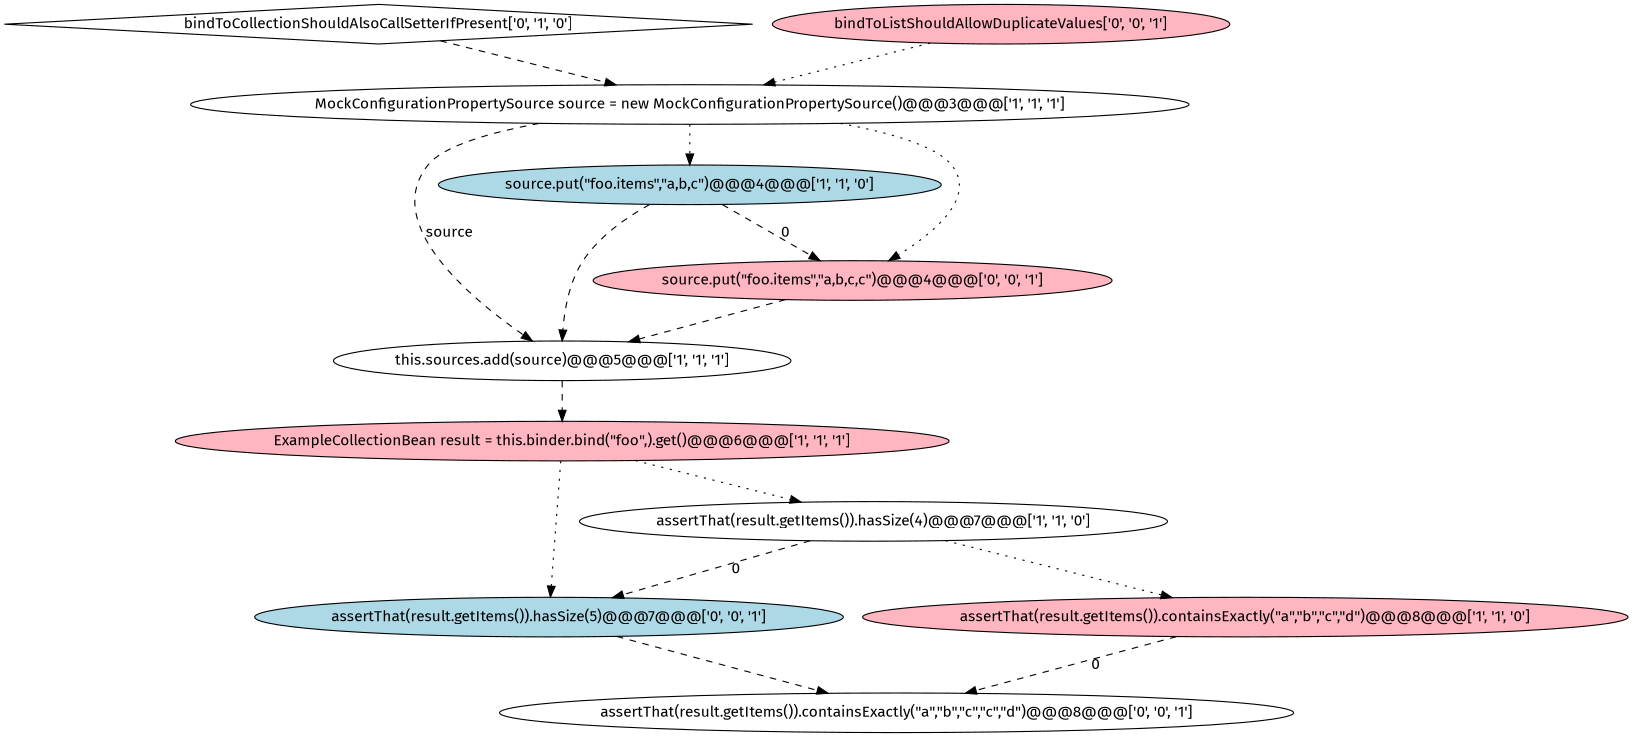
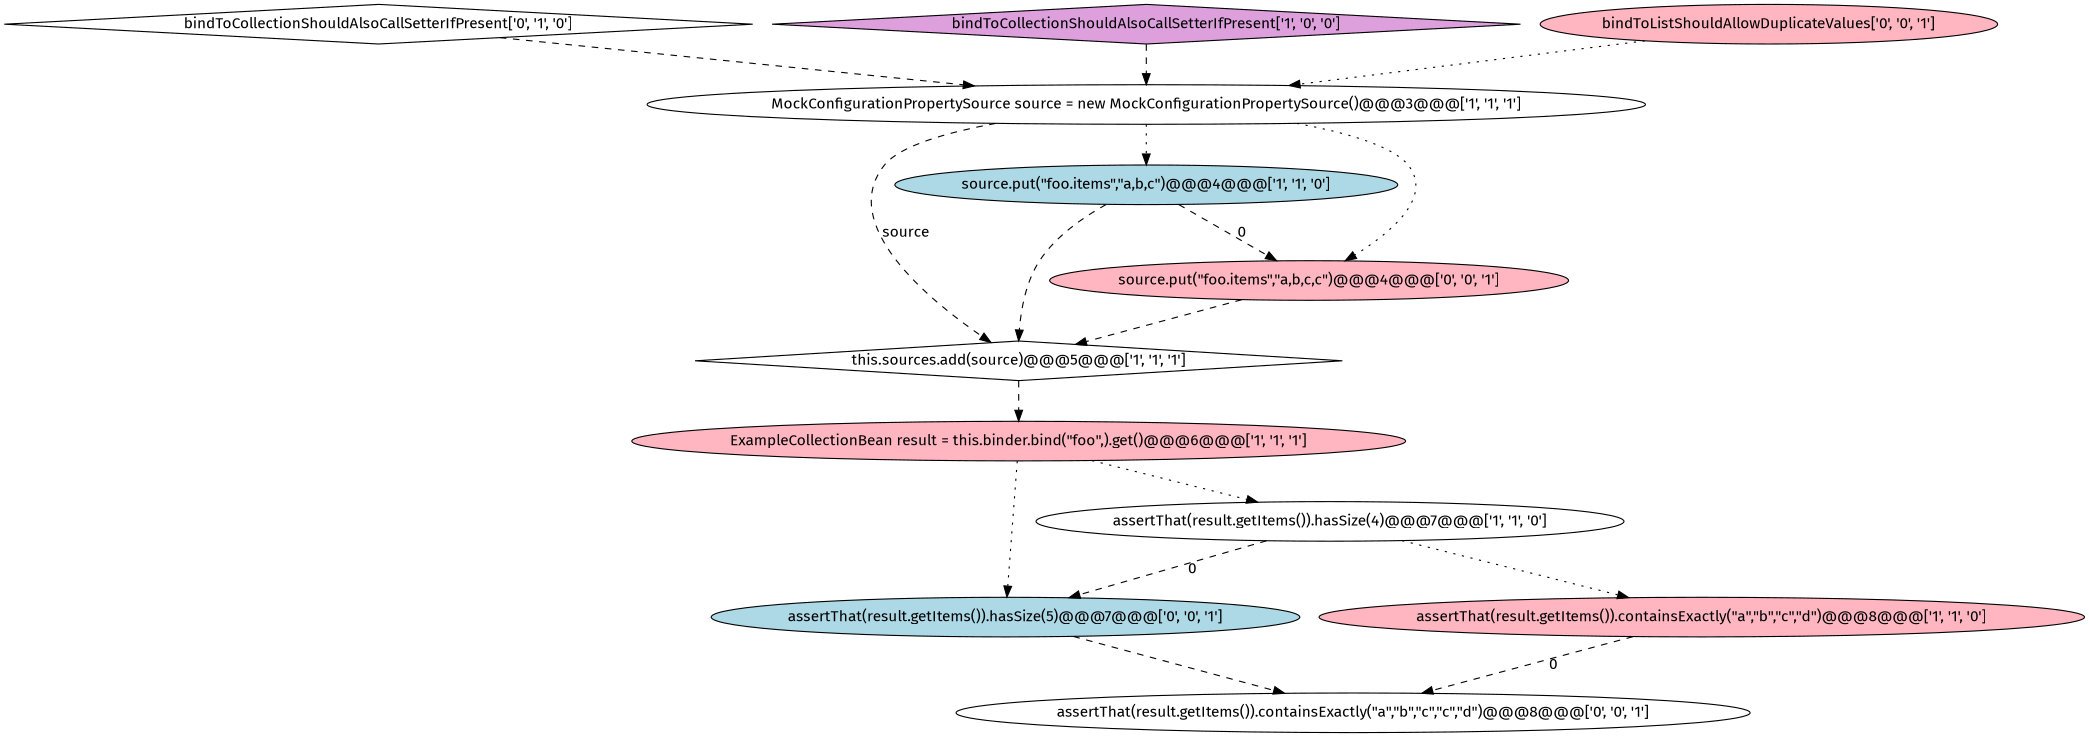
node "bindToCollectionShouldAlsoCallSetterIfPresent['1', '0', '0']": added
node "this.sources.add(source)@@@5@@@['1', '1', '1']": shape ellipse -> diamond
